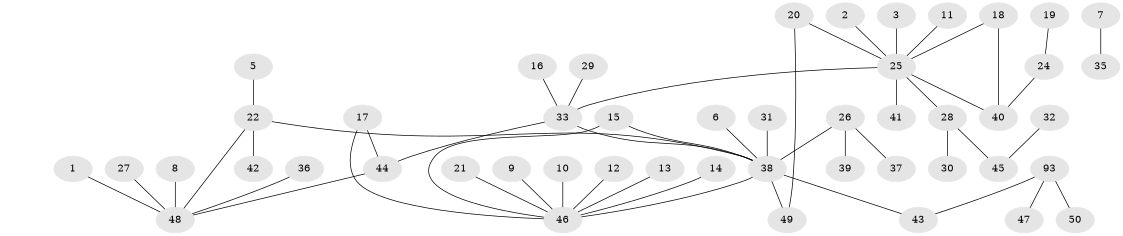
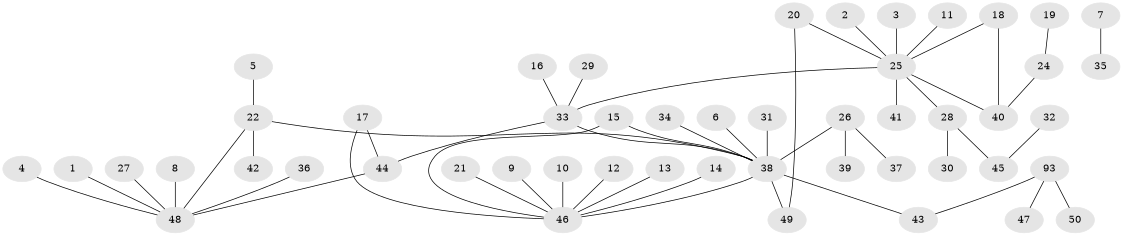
node "34": added
node "4": added
